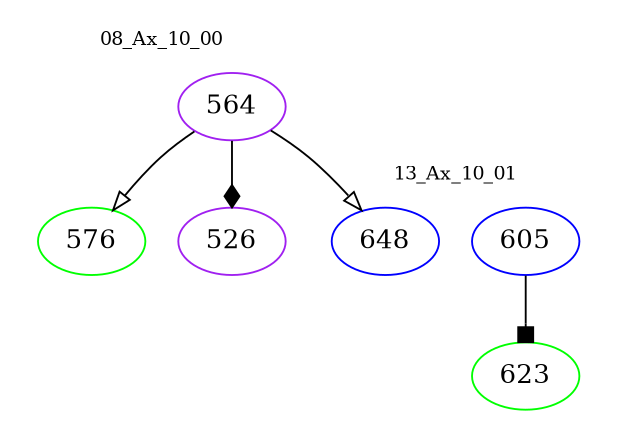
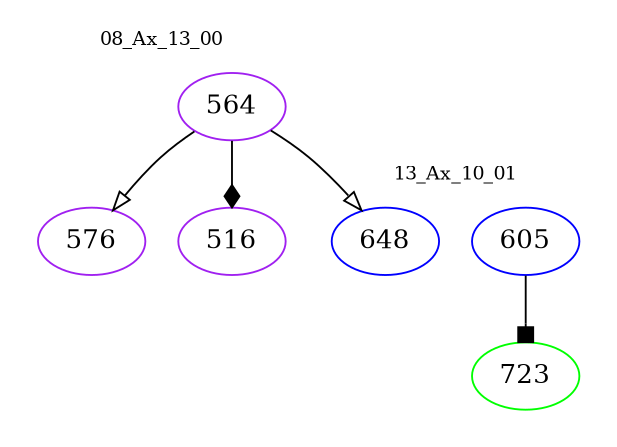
cluster "08_Ax_10_00": label "08_Ax_10_00" -> "08_Ax_13_00"
node "576": color green -> purple
node "526": label "526" -> "516"
node "623": label "623" -> "723"
